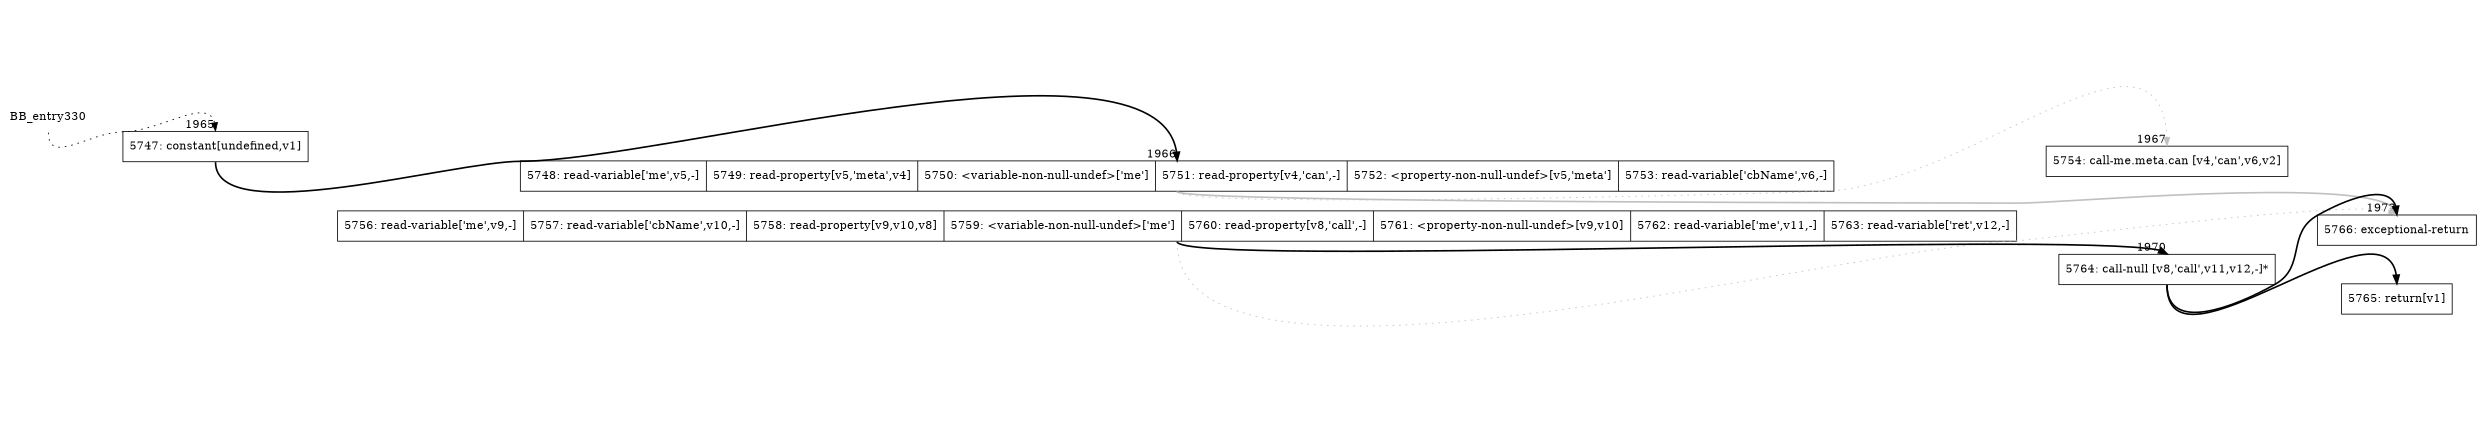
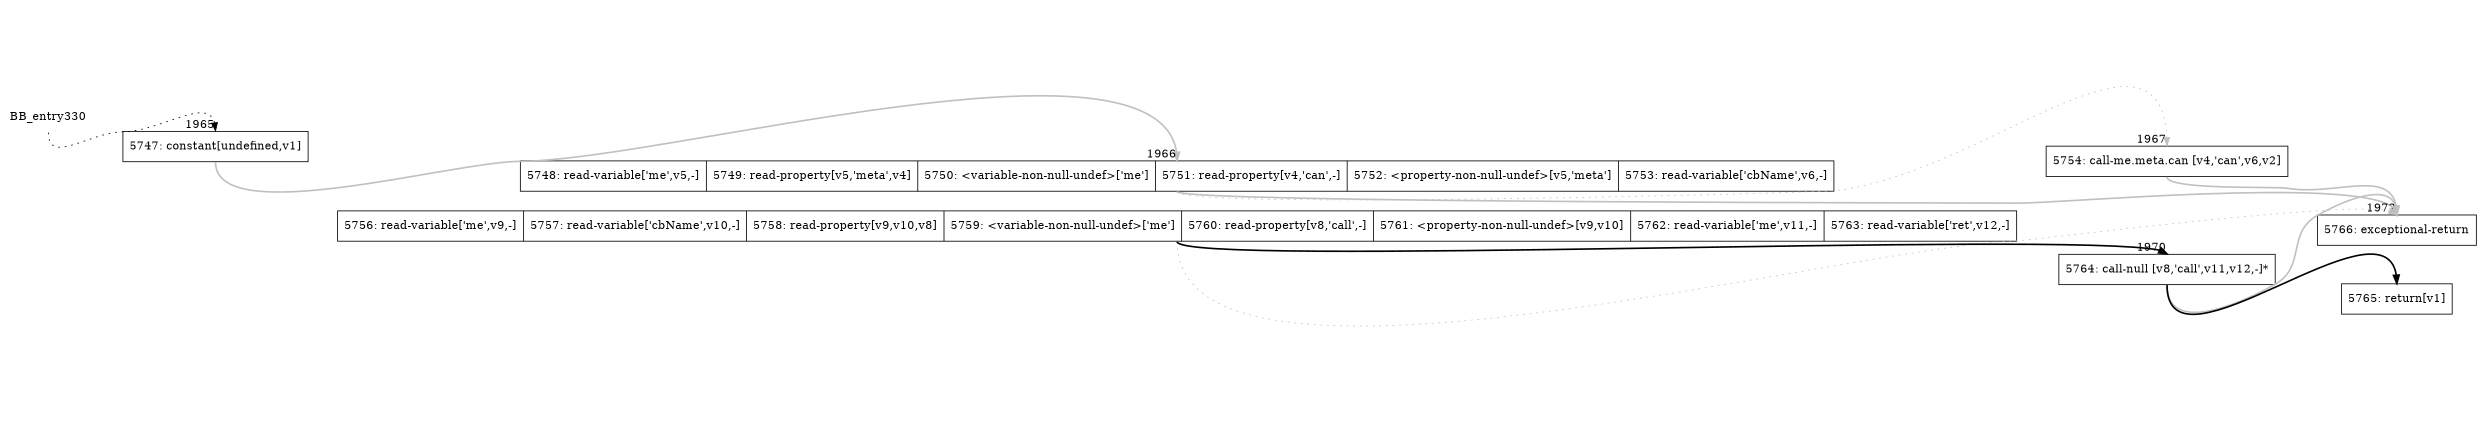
edge "5747: constant[undefined,v1]" -> "5748: read-variable['me',v5,-]": color black -> gray
edge "5754: call-me.meta.can [v4,'can',v6,v2]" -> "5766: exceptional-return": added
edge "5764: call-null [v8,'call',v11,v12,-]*" -> "5766: exceptional-return": color black -> gray
